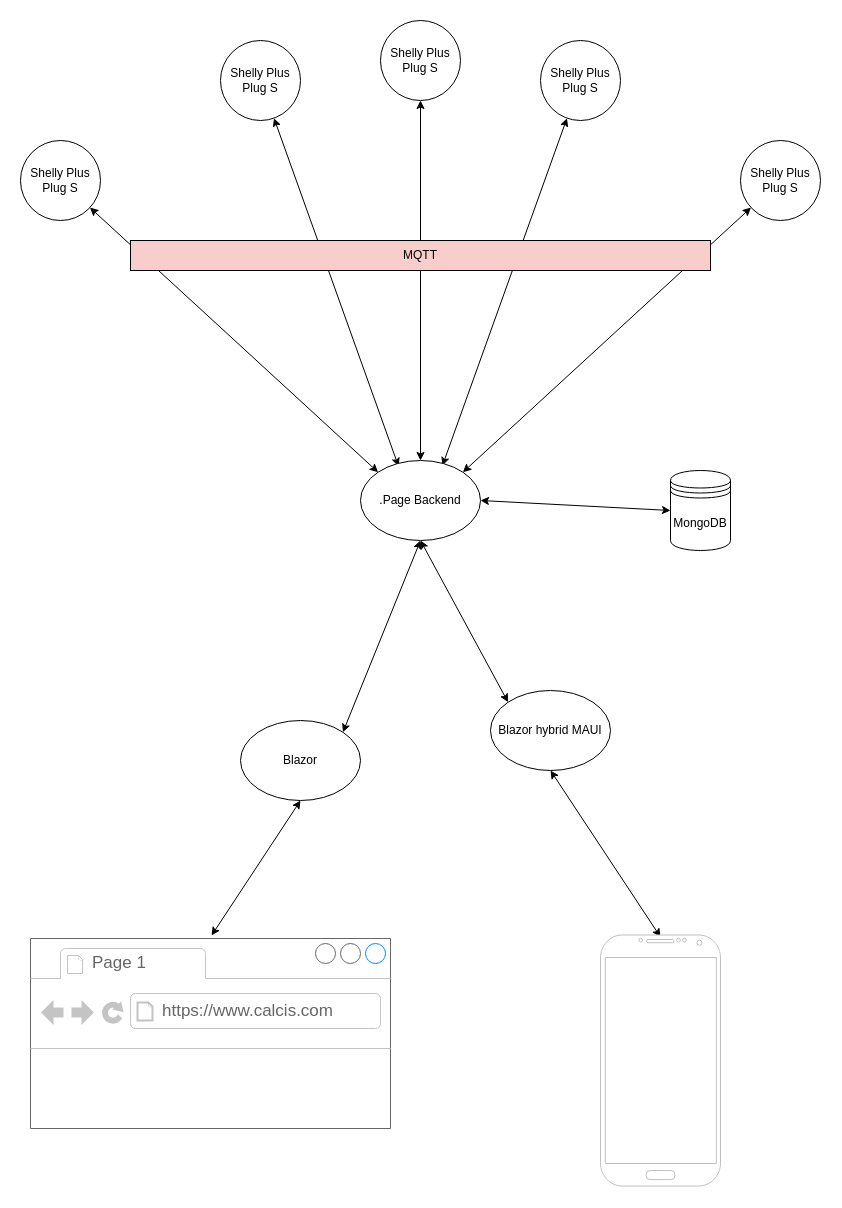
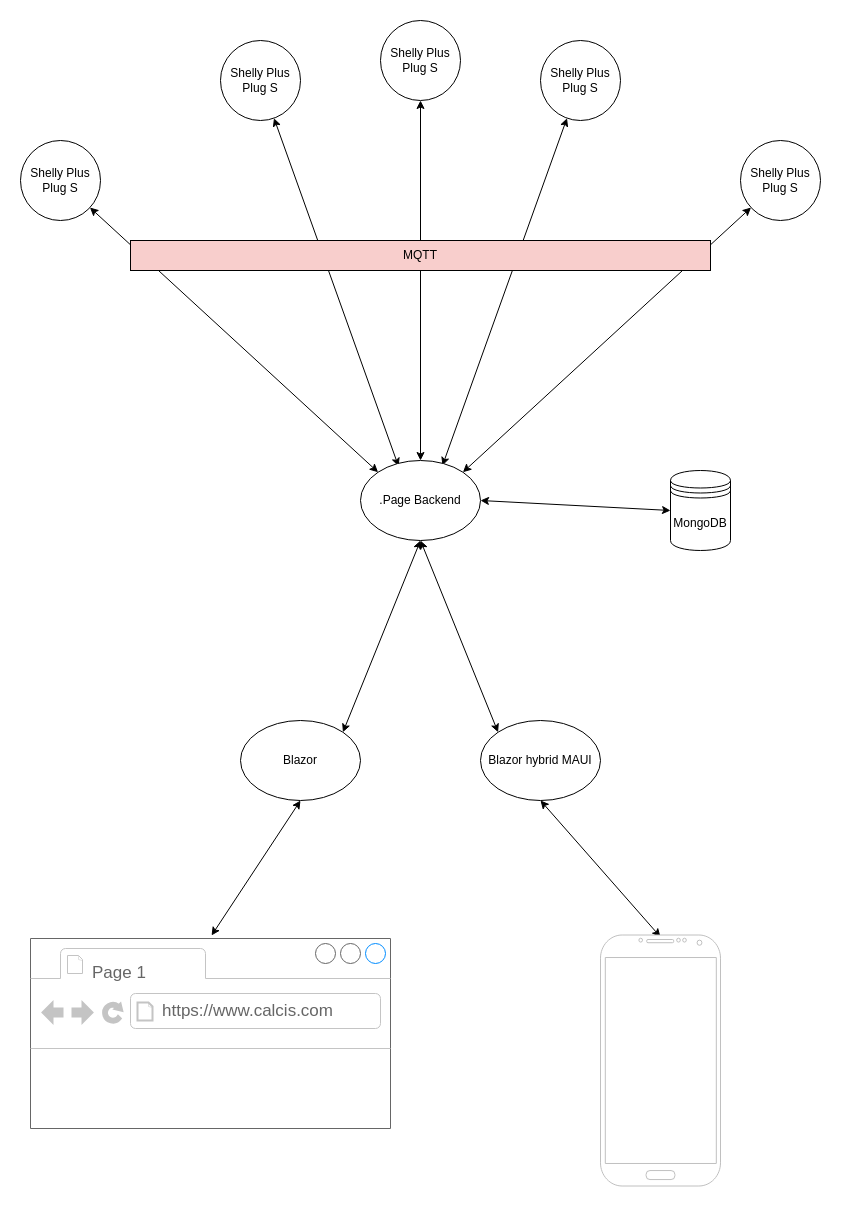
node "Blazor hybrid MAUI": moved (551, 731) -> (541, 761)
node "Page 1": moved (146, 964) -> (146, 974)
